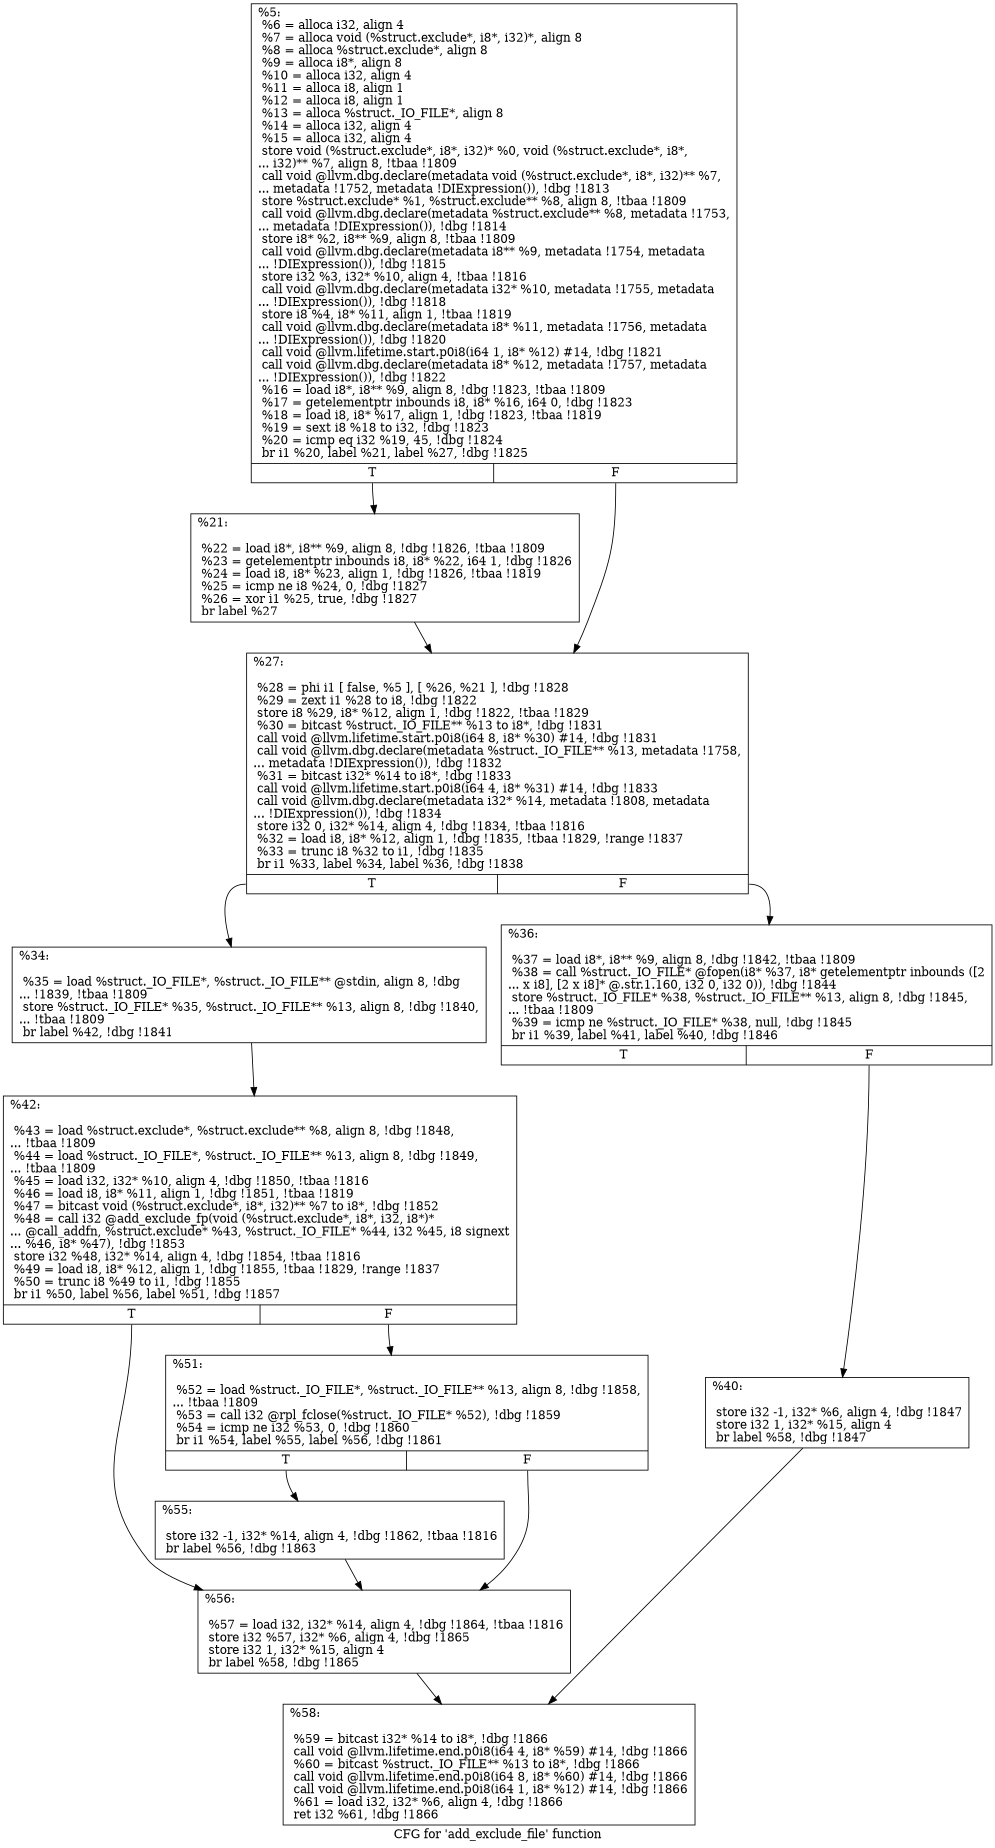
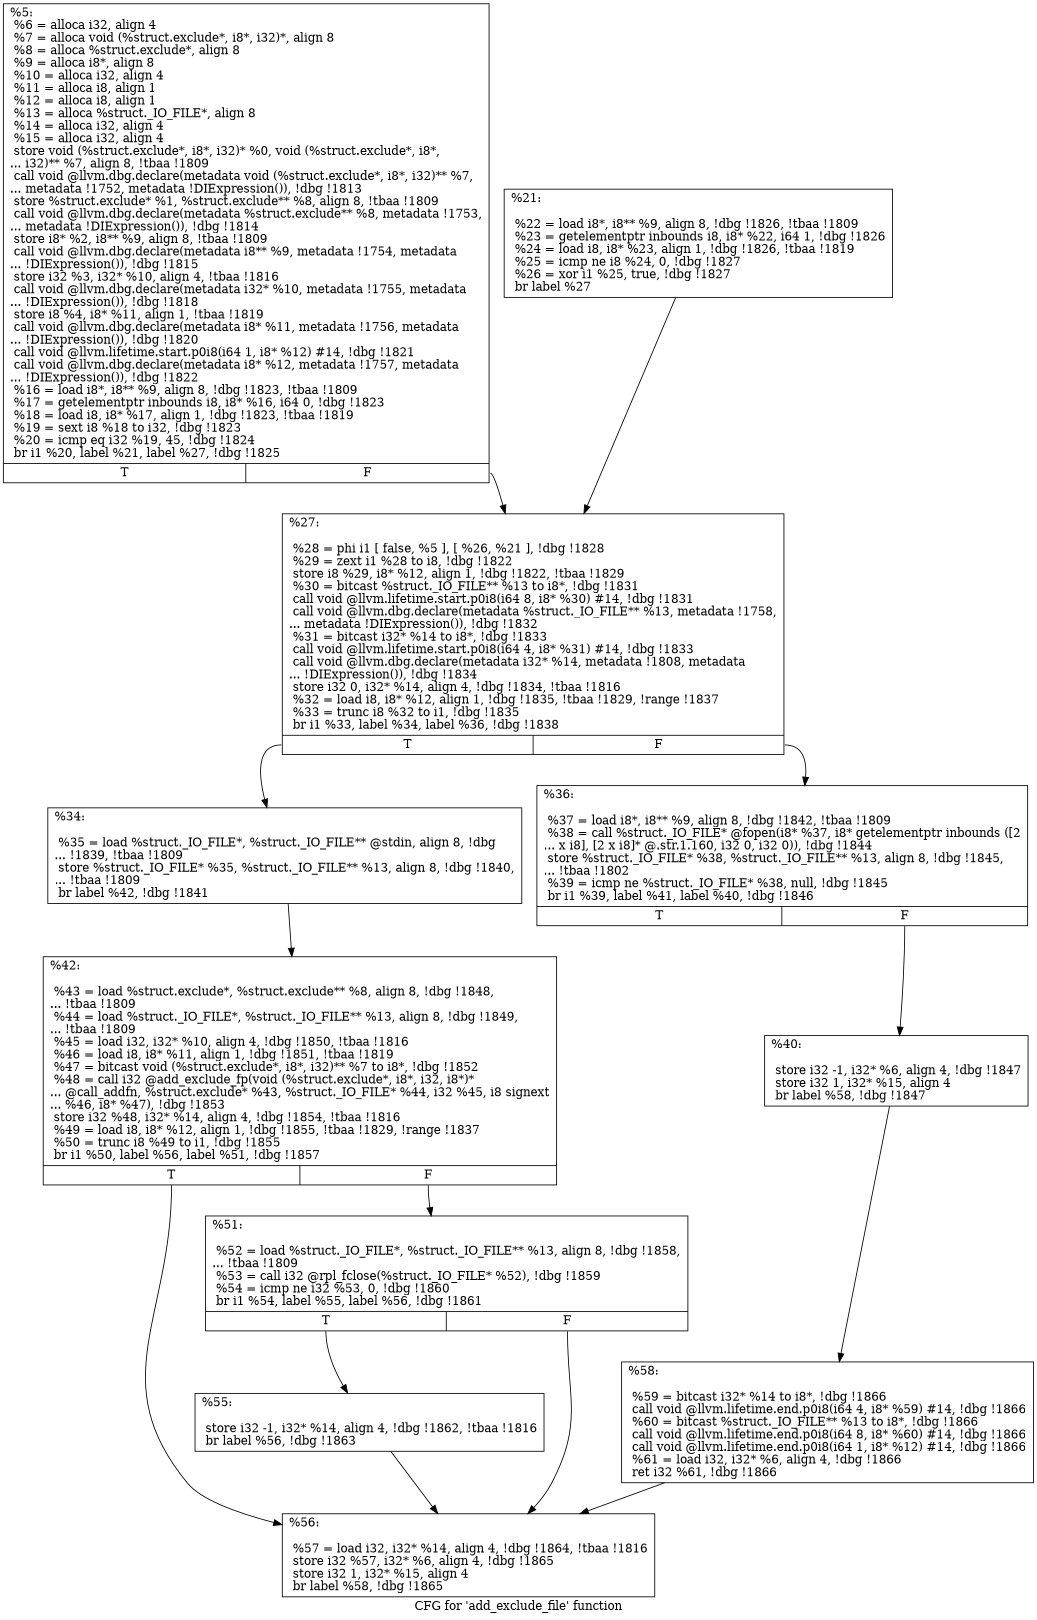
edge "%5:" -> "%21:": removed
node "%36:": text "... !tbaa !1809" -> "... !tbaa !1802"
edge "%56:" -> "%58:": reversed
